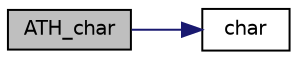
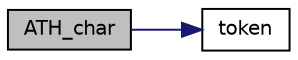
node "char": label "char" -> "token"
